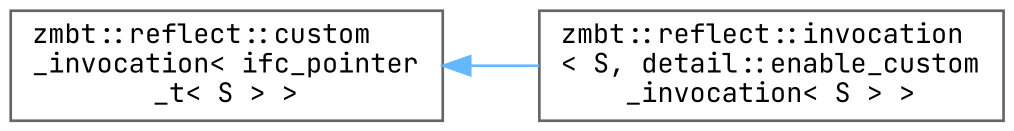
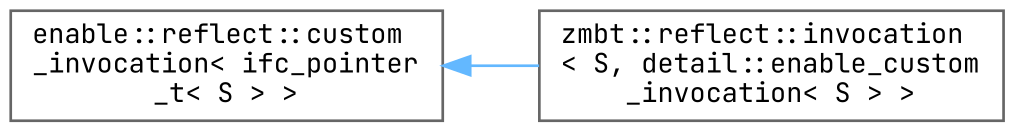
node "zmbt::reflect::custom _invocation< ifc_pointer _t< S > >": label "zmbt::reflect::custom _invocation< ifc_pointer _t< S > >" -> "enable::reflect::custom _invocation< ifc_pointer _t< S > >"
